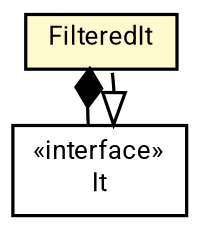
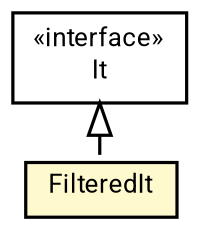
edge "It" -> "FilteredIt": removed
